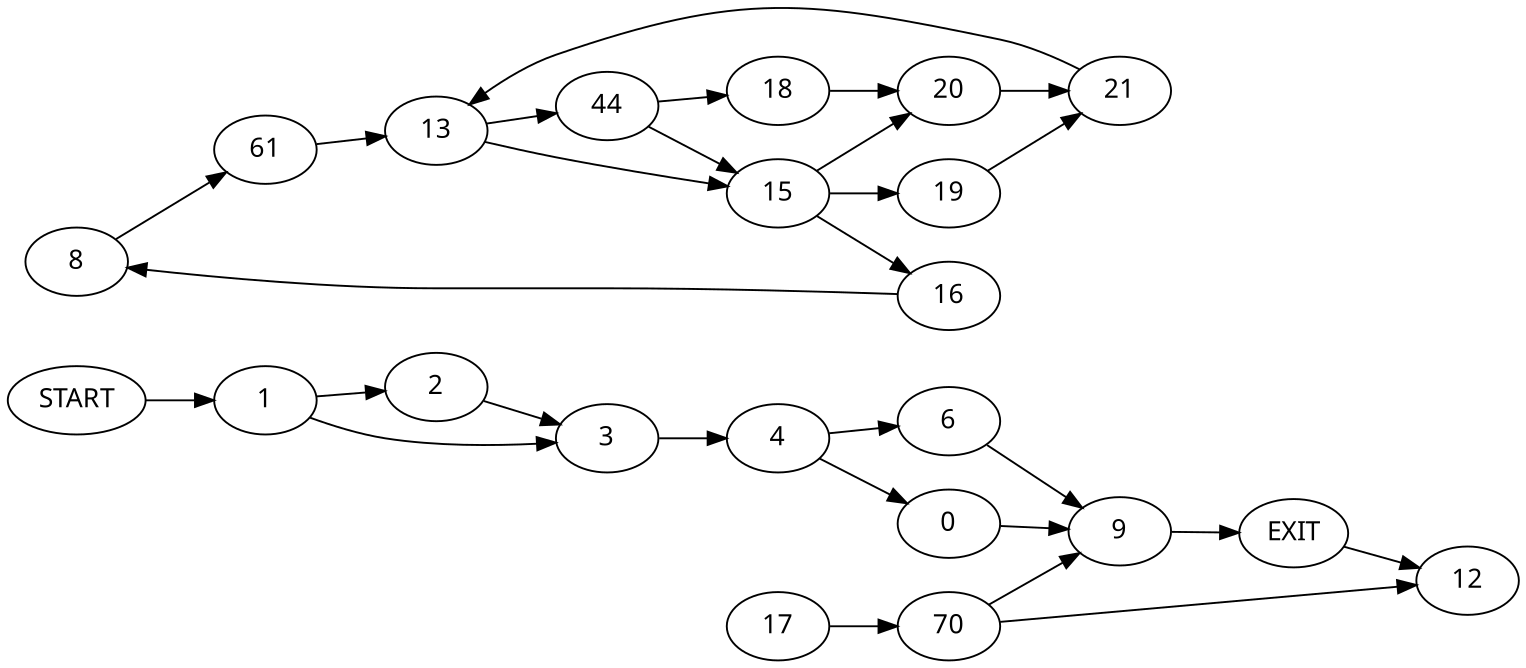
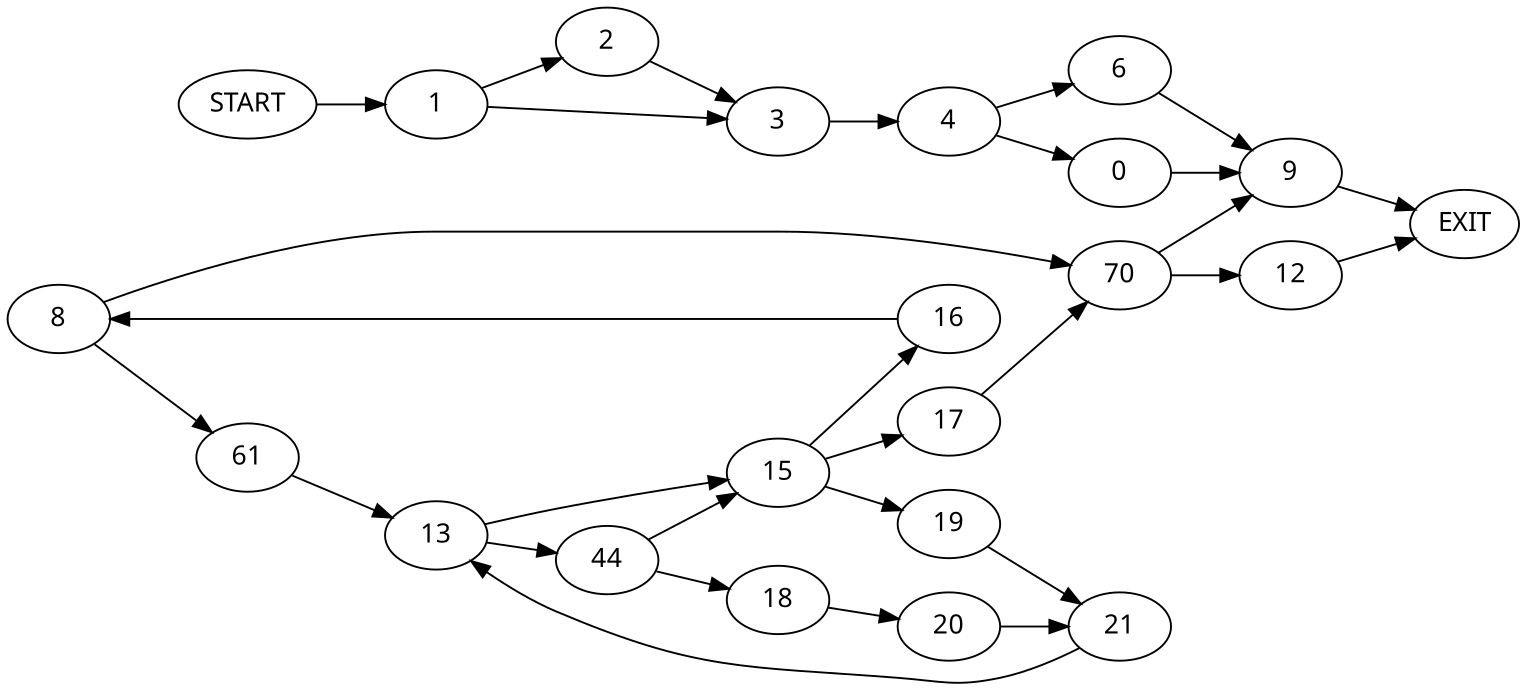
edge "15" -> "20": now "15" -> "17"
edge "8" -> "70": added
edge "EXIT" -> "12": reversed
